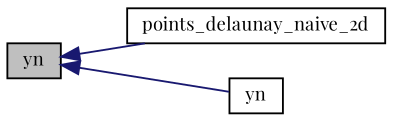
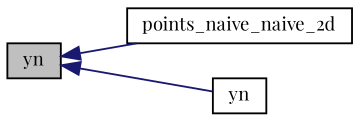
node "points_delaunay_naive_2d": label "points_delaunay_naive_2d" -> "points_naive_naive_2d"
